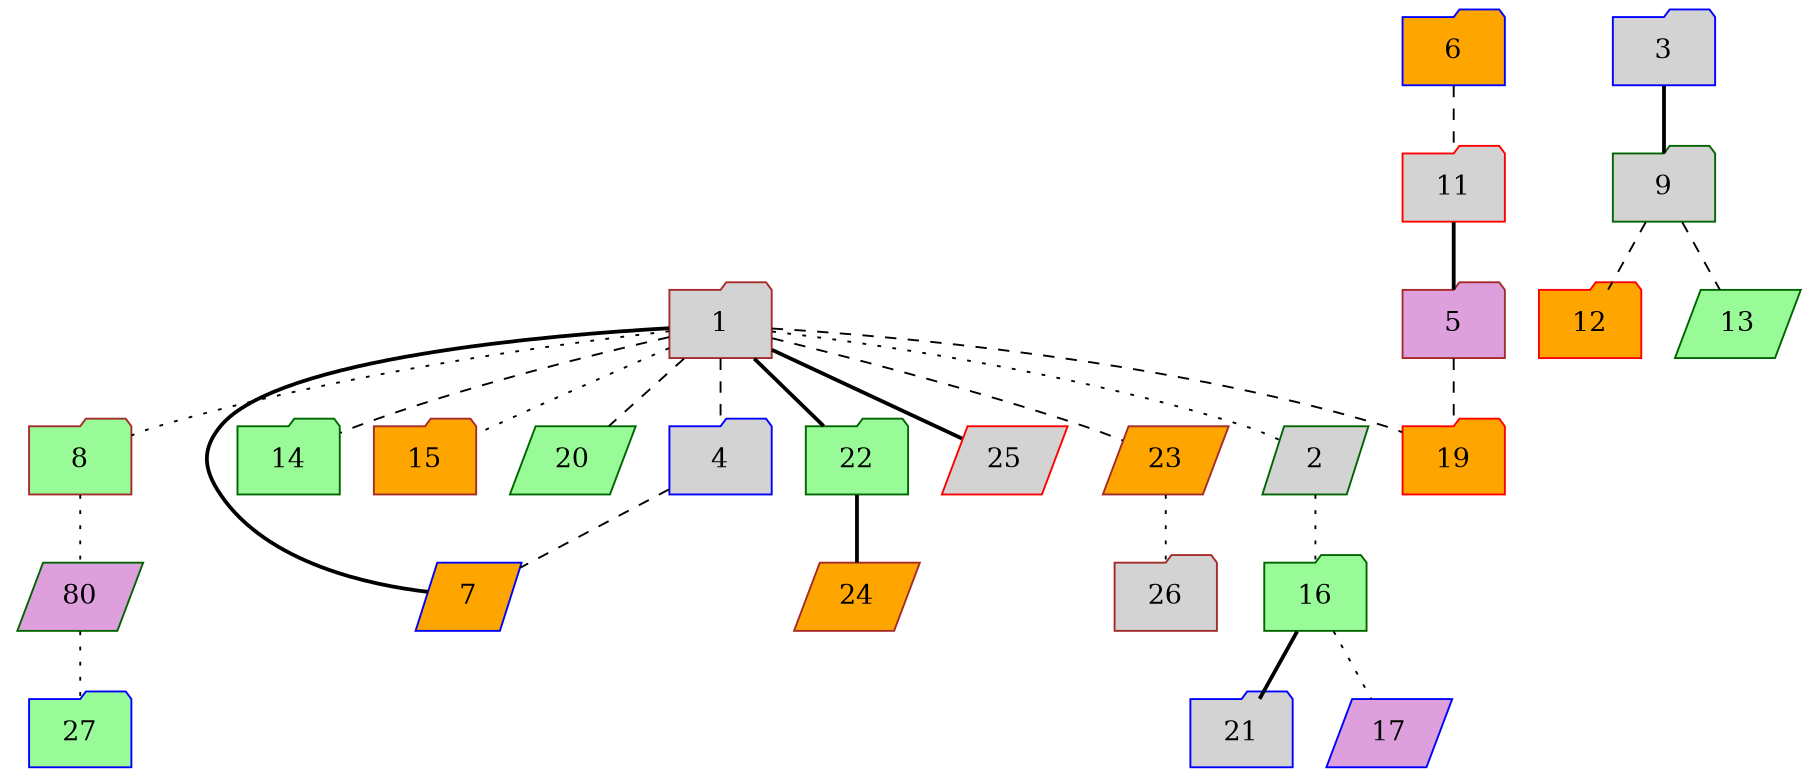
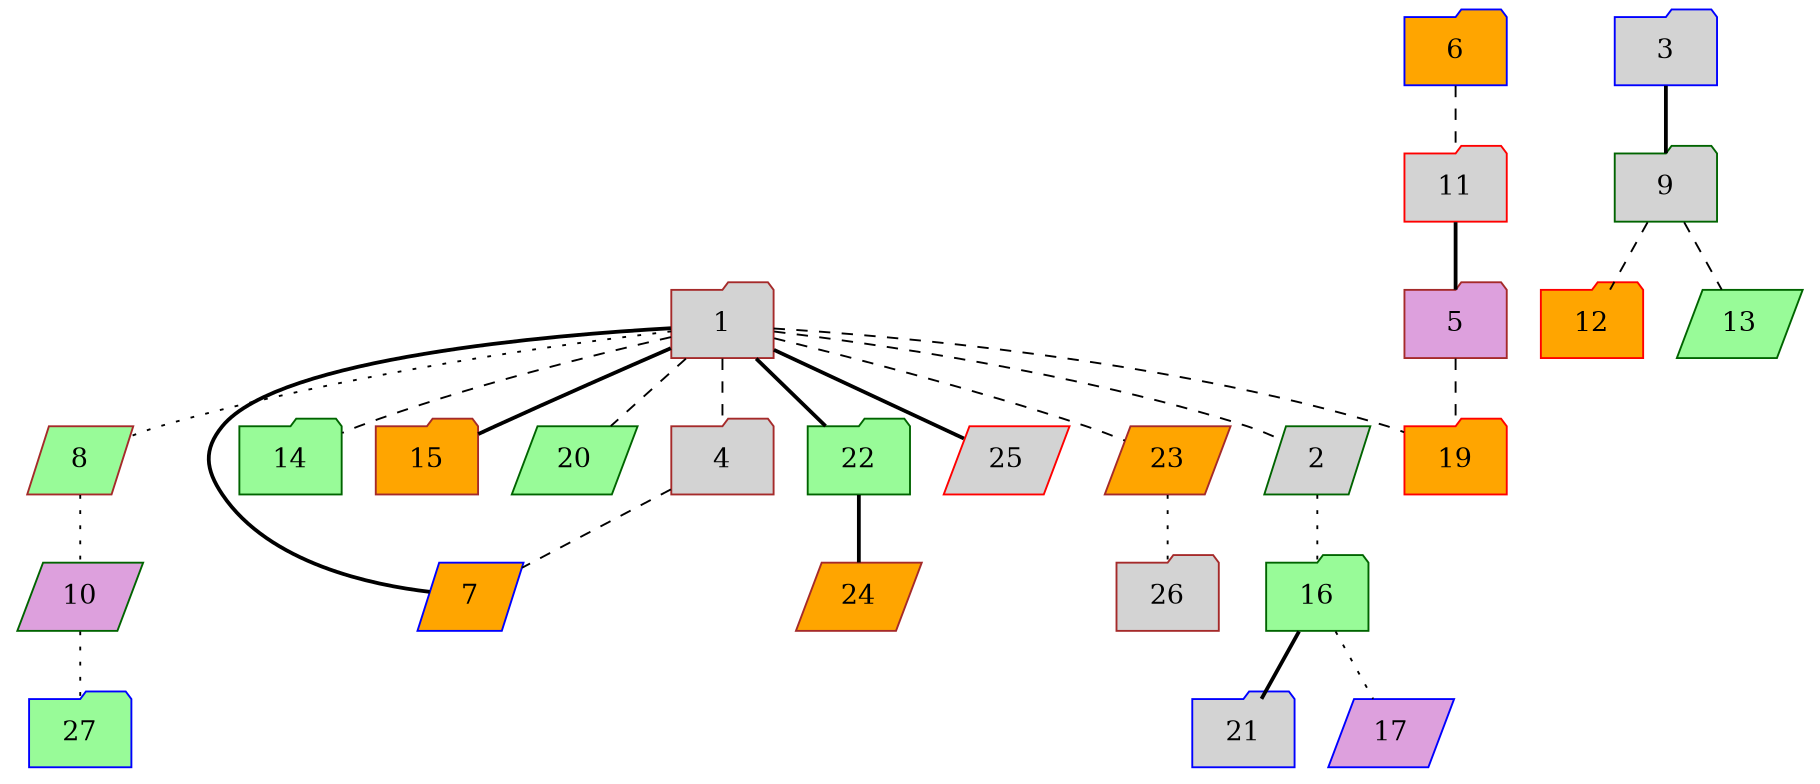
edge "1" -- "2": style dotted -> dashed
edge "1" -- "15": style dotted -> bold
node "8": shape folder -> parallelogram
node "4": color blue -> brown
node "80": label "80" -> "10"
